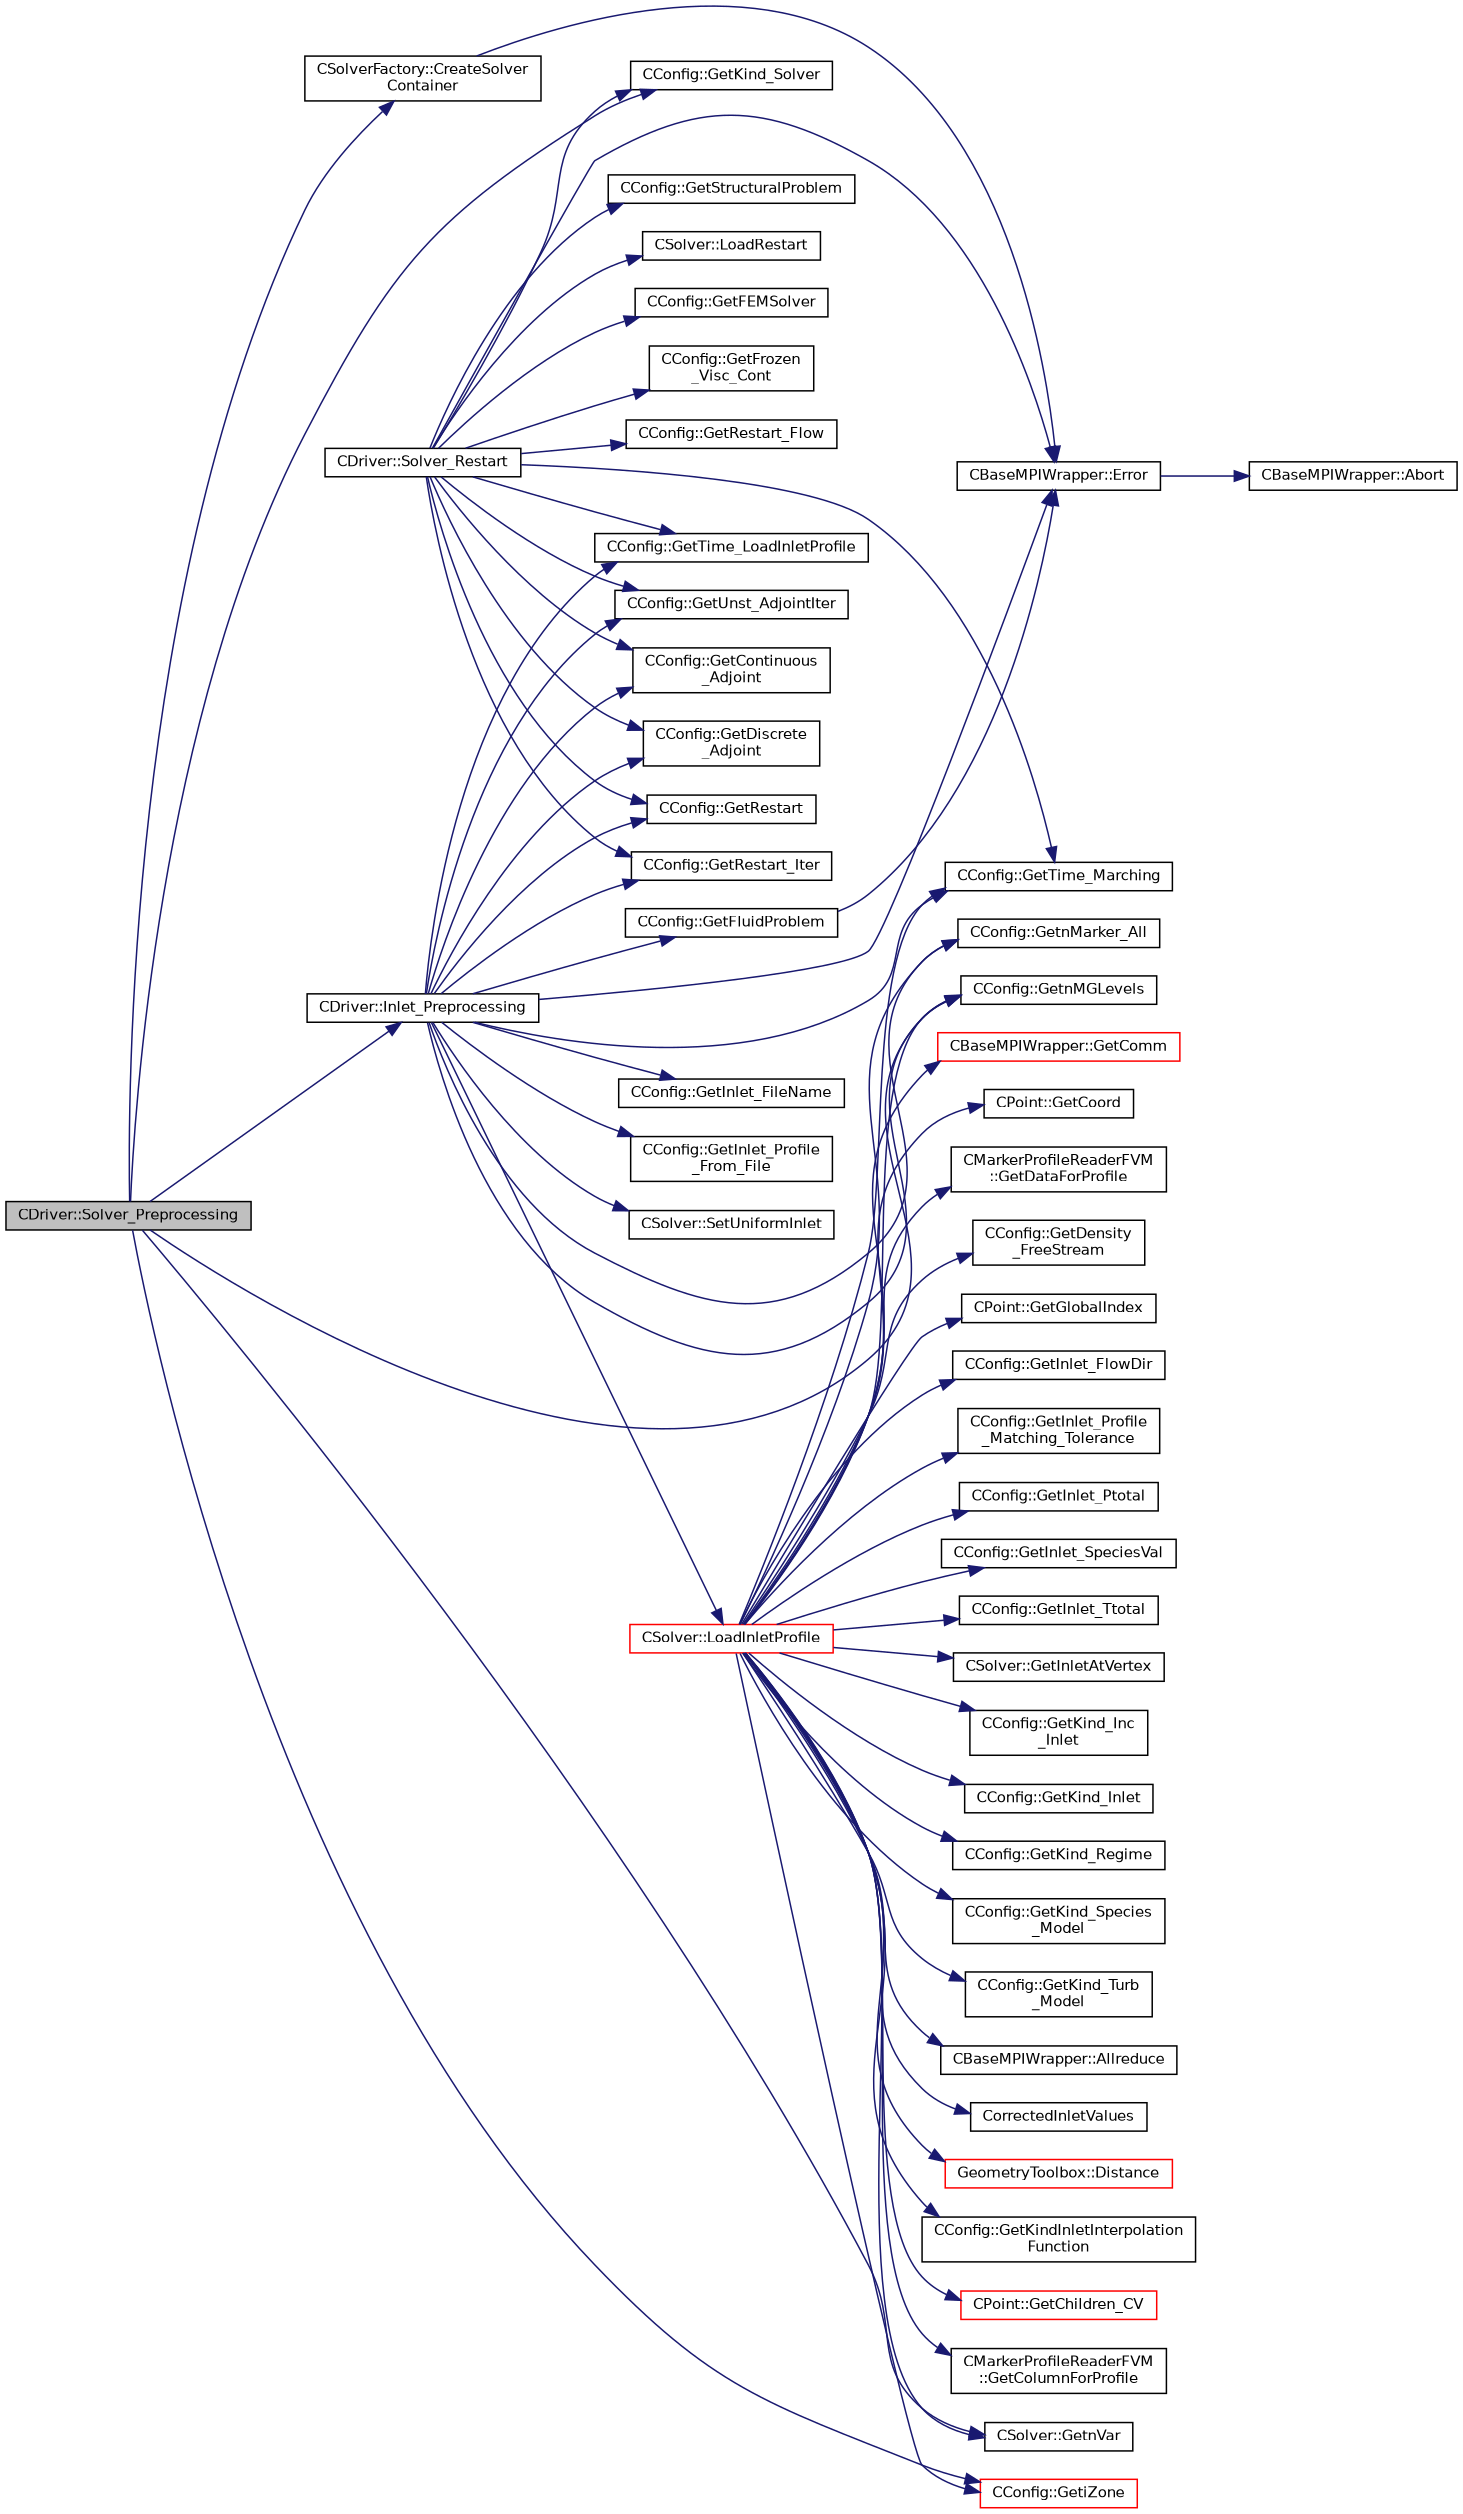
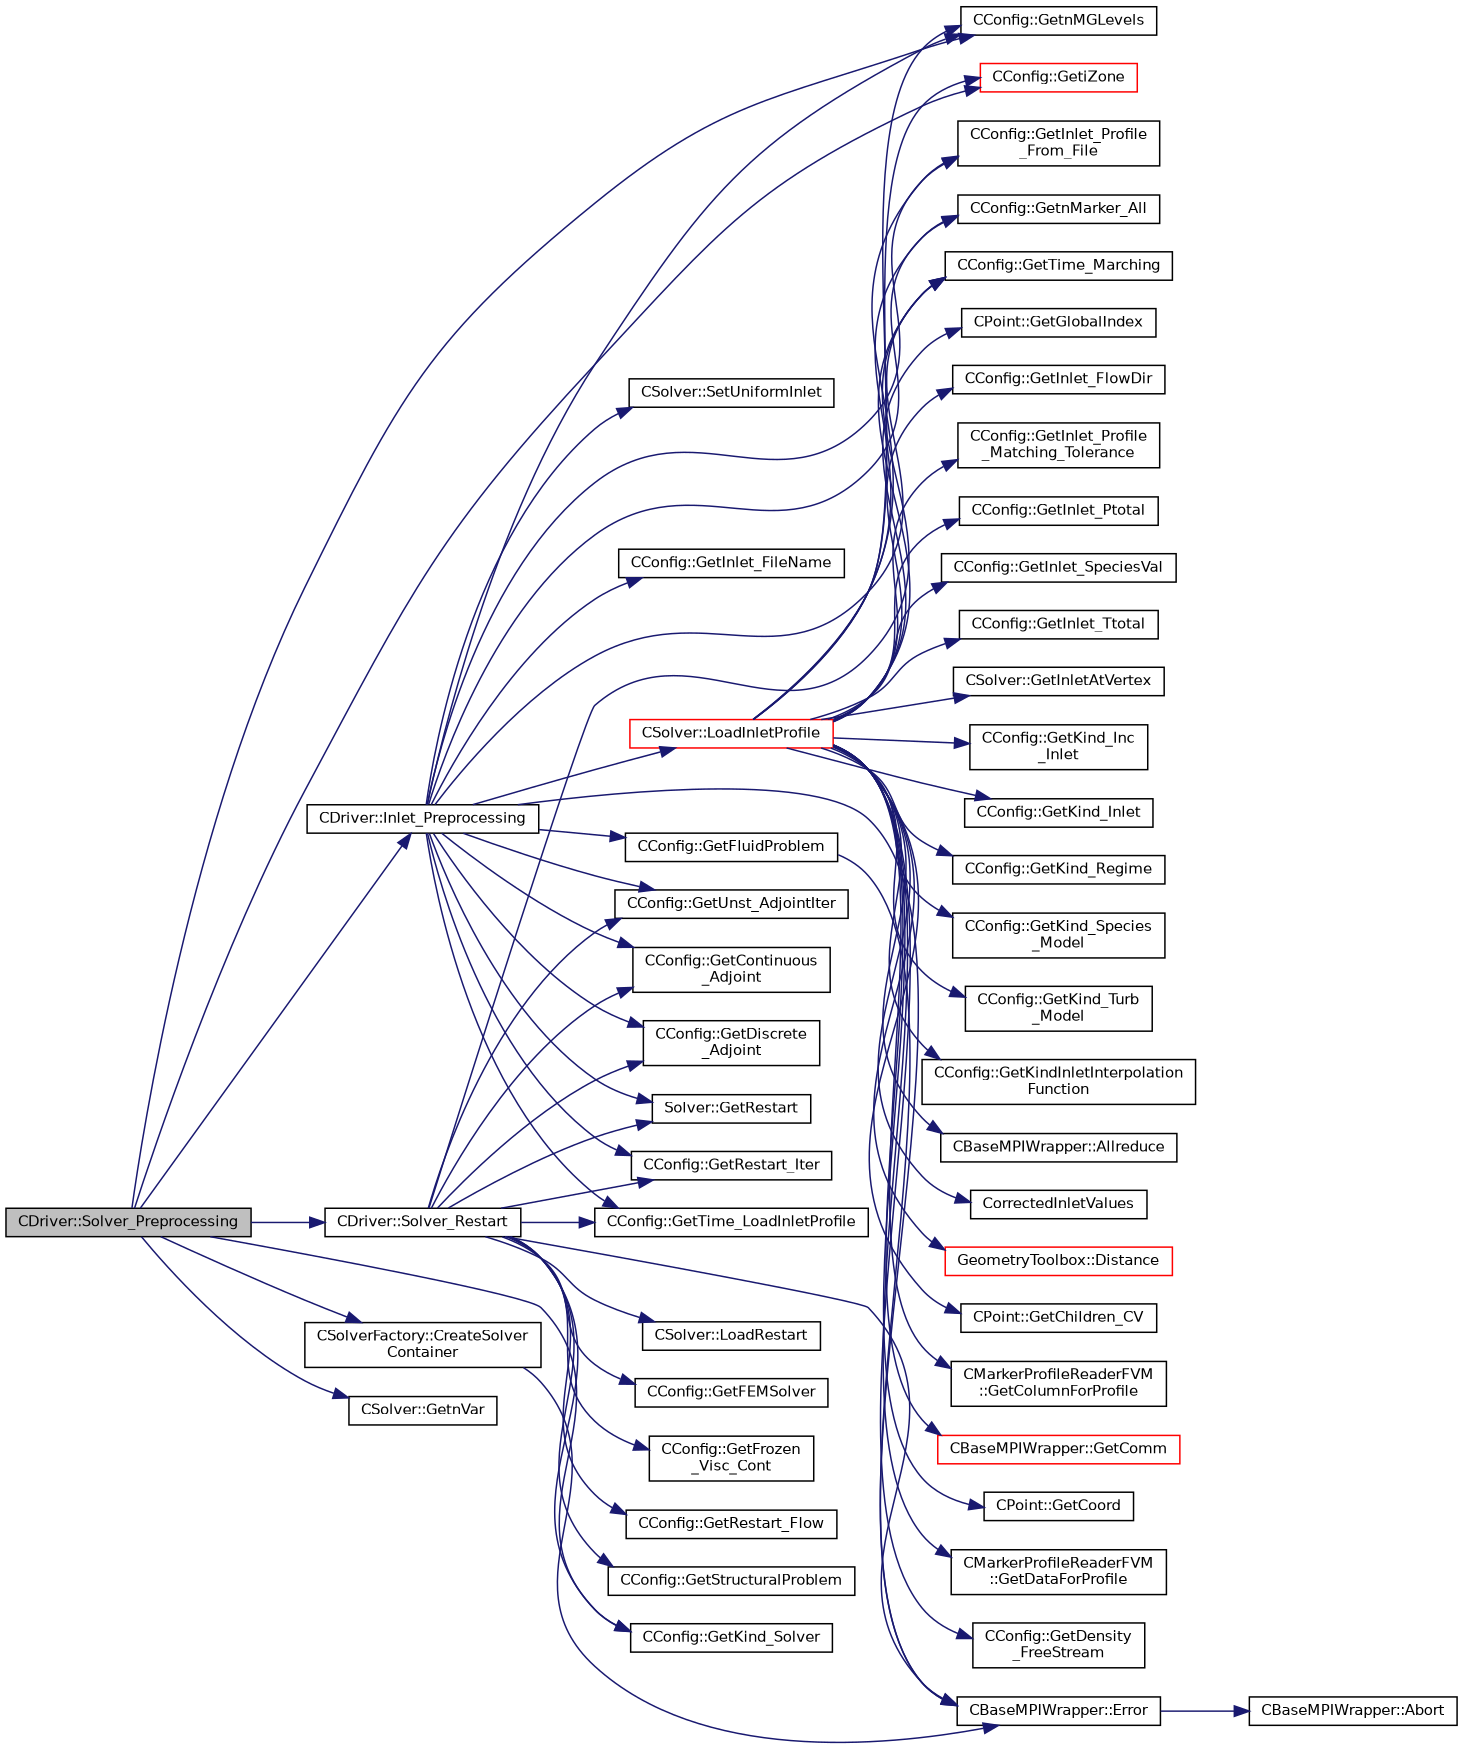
node "CConfig::GetRestart": label "CConfig::GetRestart" -> "Solver::GetRestart"
edge "CDriver::Solver_Preprocessing" -> "CDriver::Solver_Restart": added
edge "CSolver::LoadInletProfile" -> "CSolver::GetnVar": now "CSolver::LoadInletProfile" -> "CConfig::GetInlet_Profile _From_File"
node "CPoint::GetChildren_CV": color red -> black
